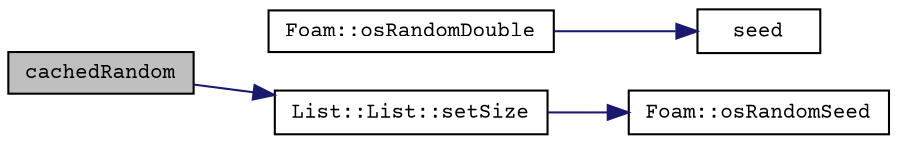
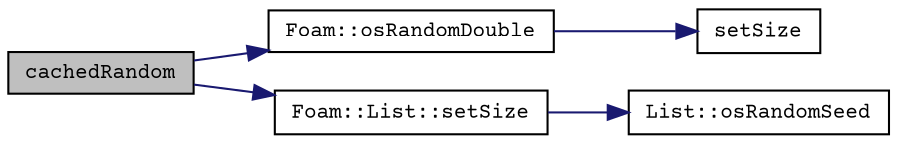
node "seed": label "seed" -> "setSize"
edge "cachedRandom" -> "Foam::osRandomDouble": added
node "List::List::setSize": label "List::List::setSize" -> "Foam::List::setSize"
node "Foam::osRandomSeed": label "Foam::osRandomSeed" -> "List::osRandomSeed"
